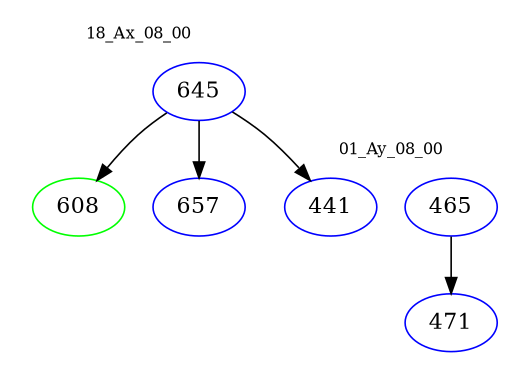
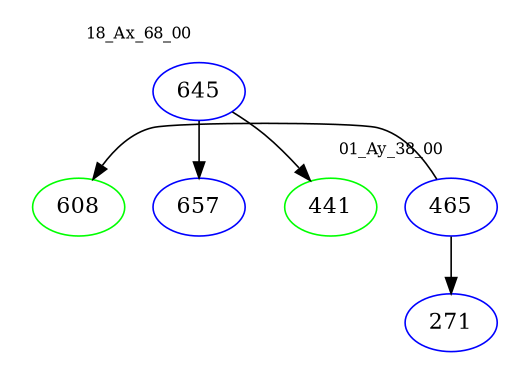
cluster "18_Ax_08_00": label "18_Ax_08_00" -> "18_Ax_68_00"
edge "645" -> "608": now "465" -> "608"
cluster "01_Ay_08_00": label "01_Ay_08_00" -> "01_Ay_38_00"
node "441": color blue -> green
node "471": label "471" -> "271"
